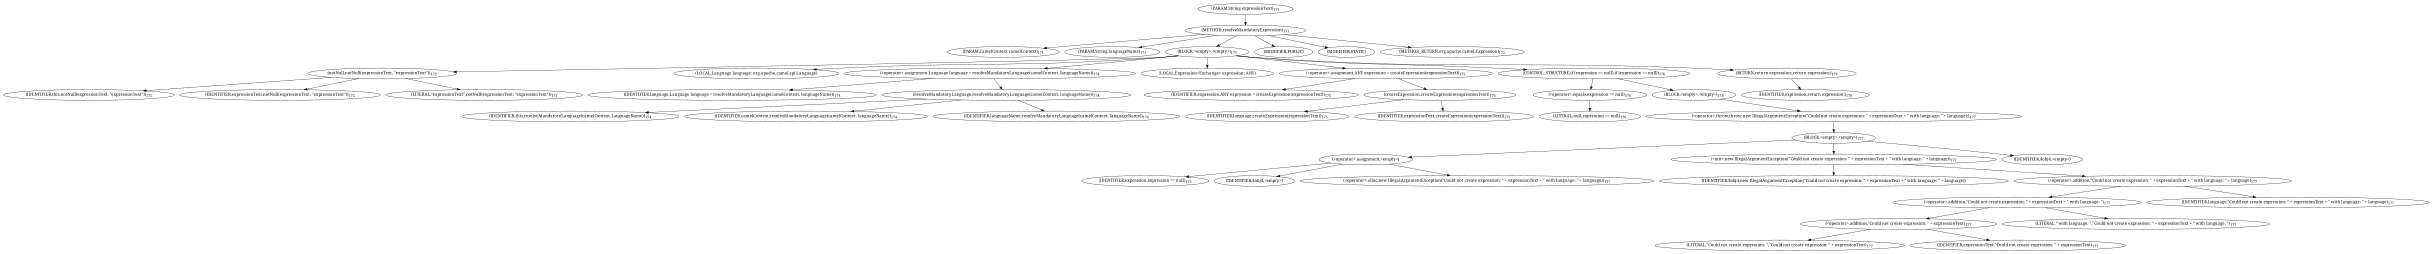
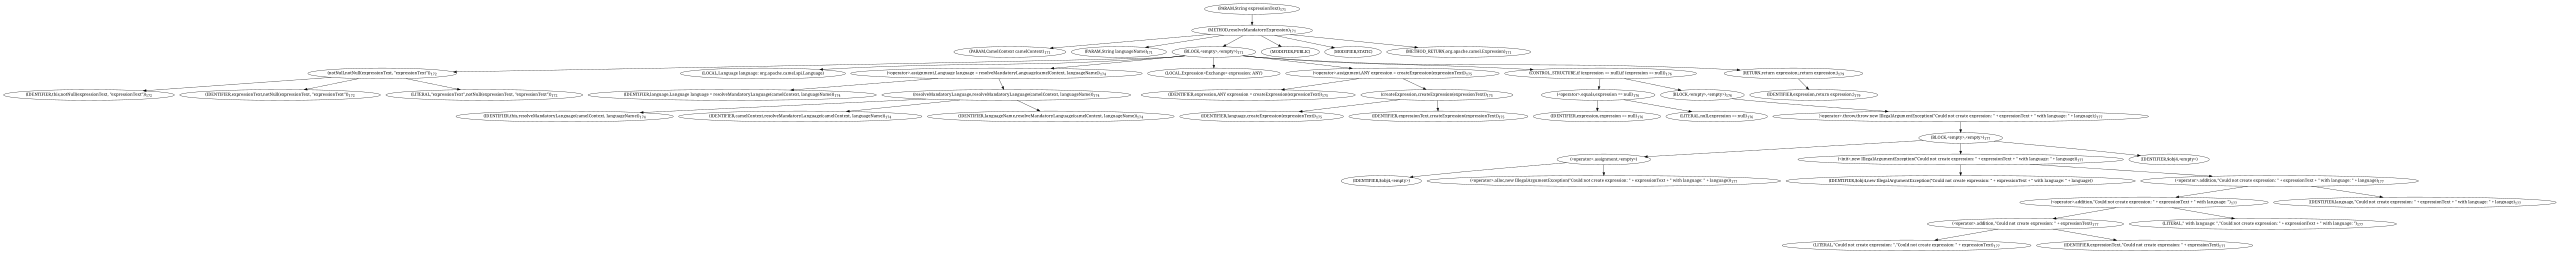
edge "(<operator>.assignment,<empty>)" -> "(IDENTIFIER,expression,expression == null)": now "(<operator>.equals,expression == null)" -> "(IDENTIFIER,expression,expression == null)"
